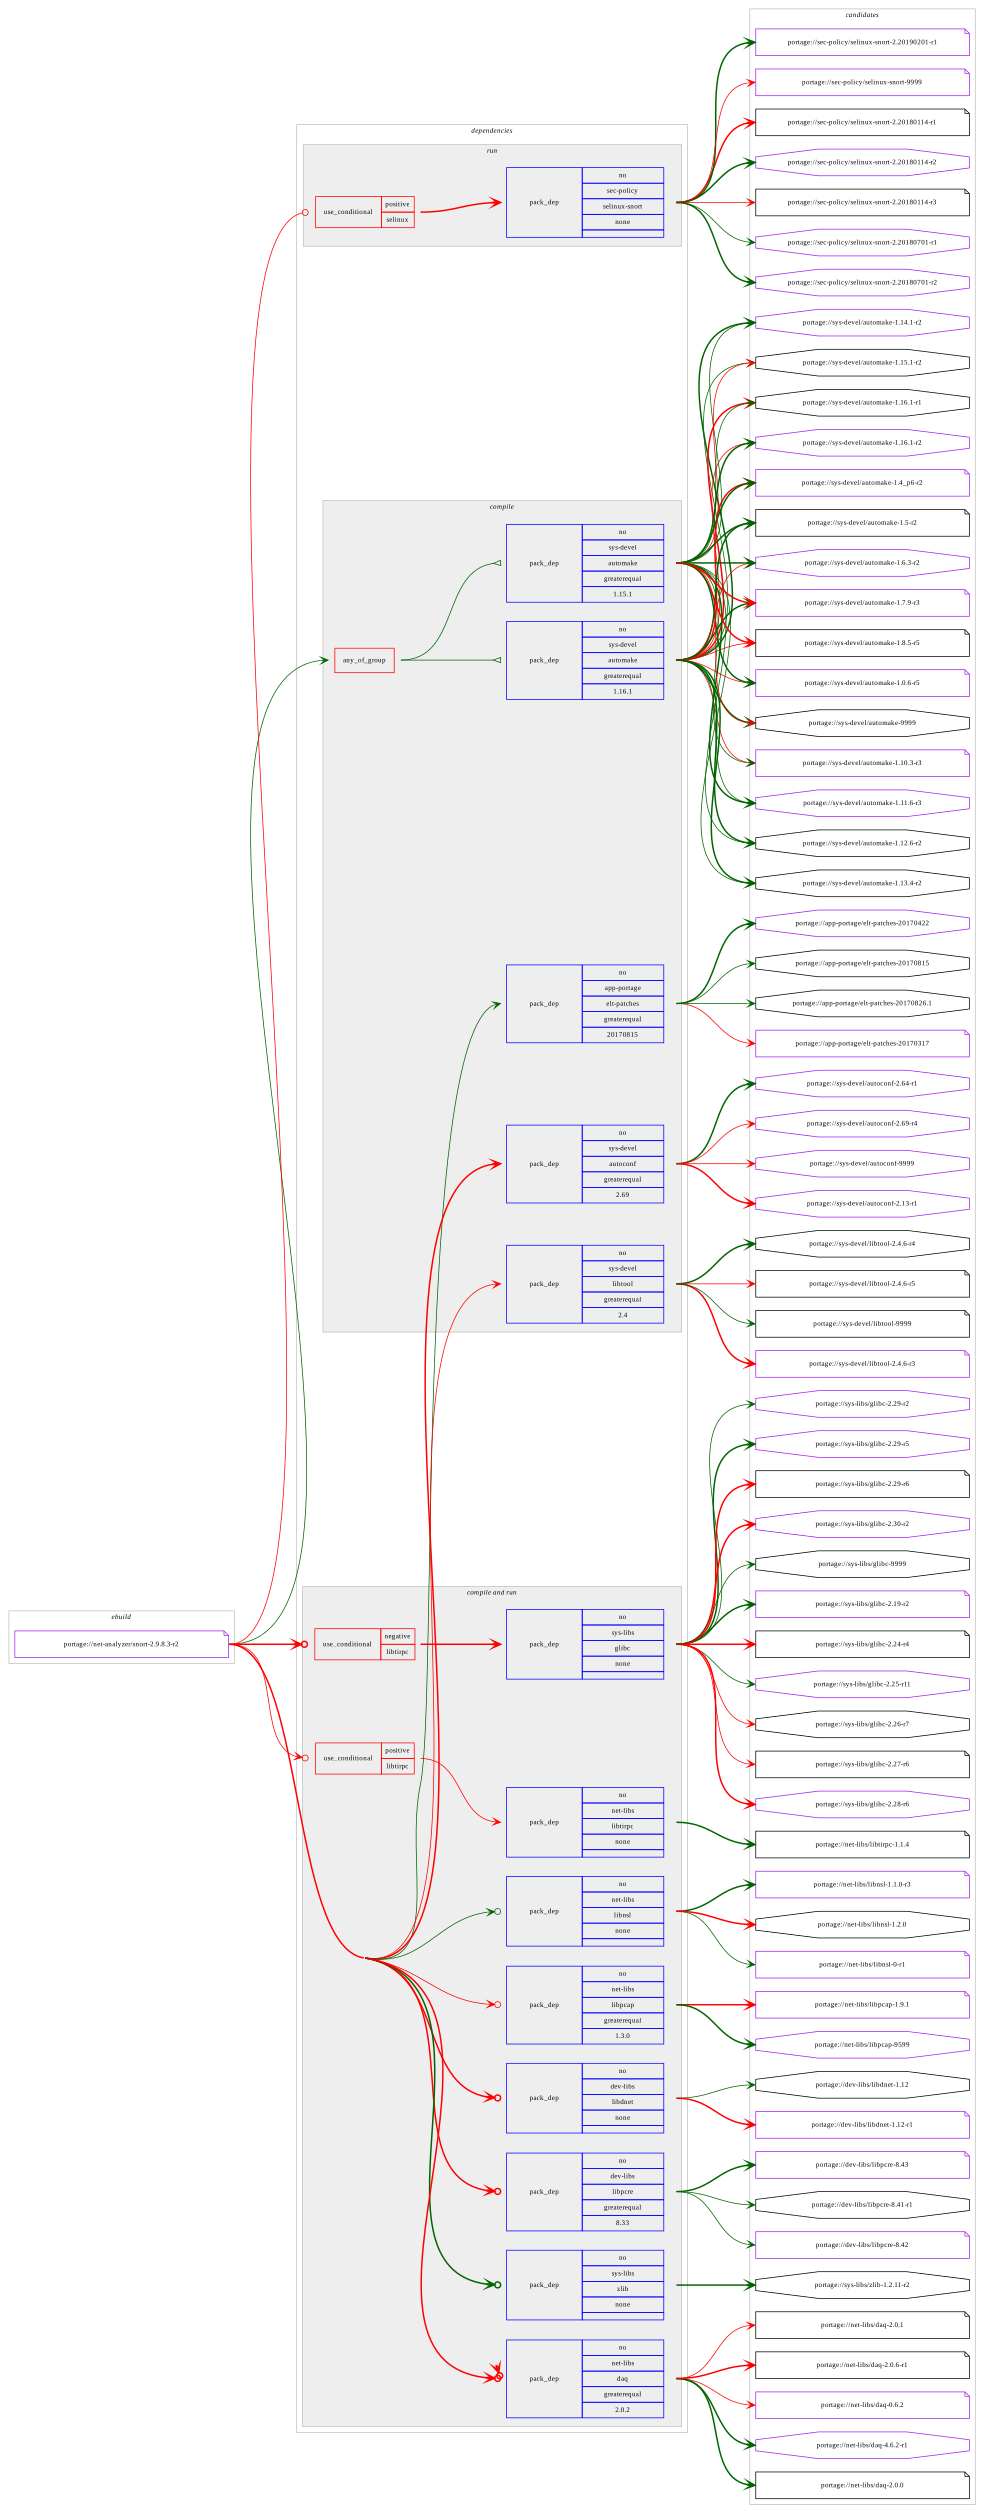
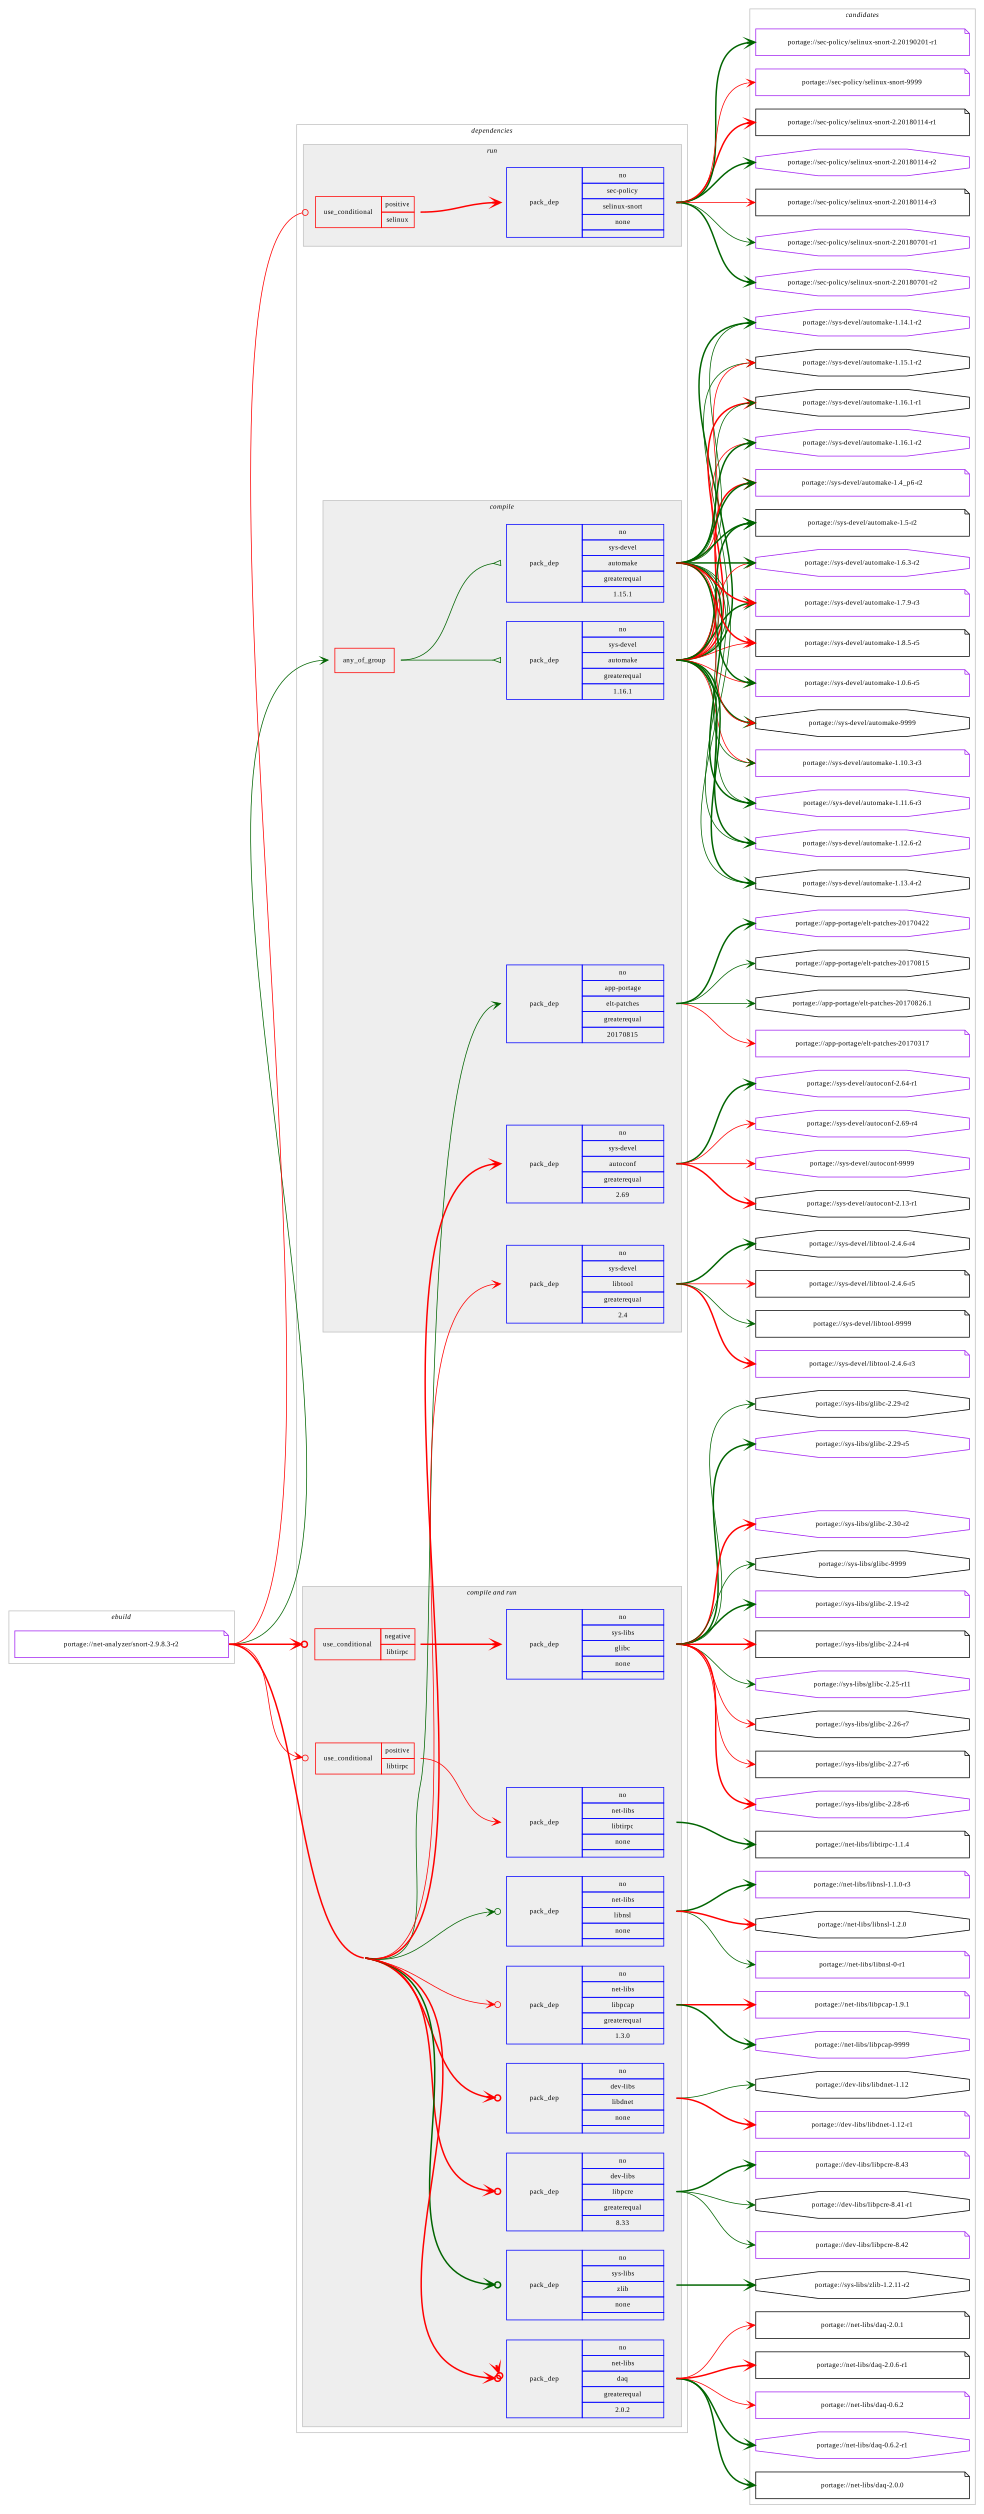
node "portage://sys-devel/automake-1.12.6-r2": color black -> purple
node "portage://sys-devel/autoconf-2.13-r1": color purple -> black
node "portage://sys-libs/glibc-2.29-r2": color purple -> black
node "portage://sys-libs/glibc-2.29-r6": removed
node "portage://net-libs/libpcap-9599": label "portage://net-libs/libpcap-9599" -> "portage://net-libs/libpcap-9999"
node "portage://net-libs/daq-4.6.2-r1": label "portage://net-libs/daq-4.6.2-r1" -> "portage://net-libs/daq-0.6.2-r1"
